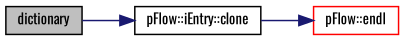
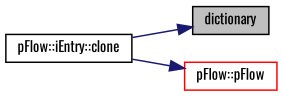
edge "dictionary" -> "pFlow::iEntry::clone": reversed
node "pFlow::endl": label "pFlow::endl" -> "pFlow::pFlow"
